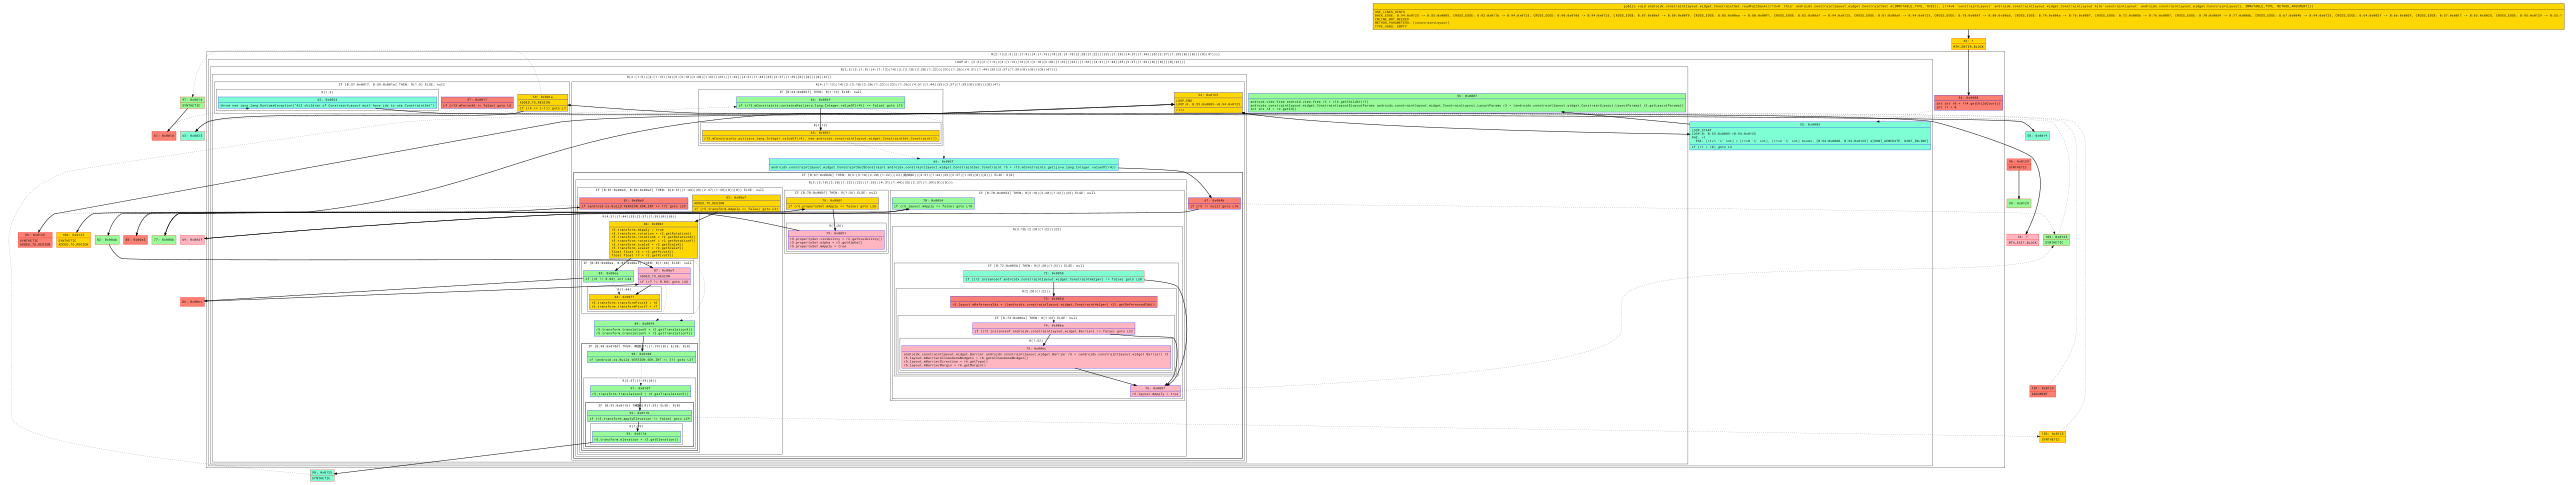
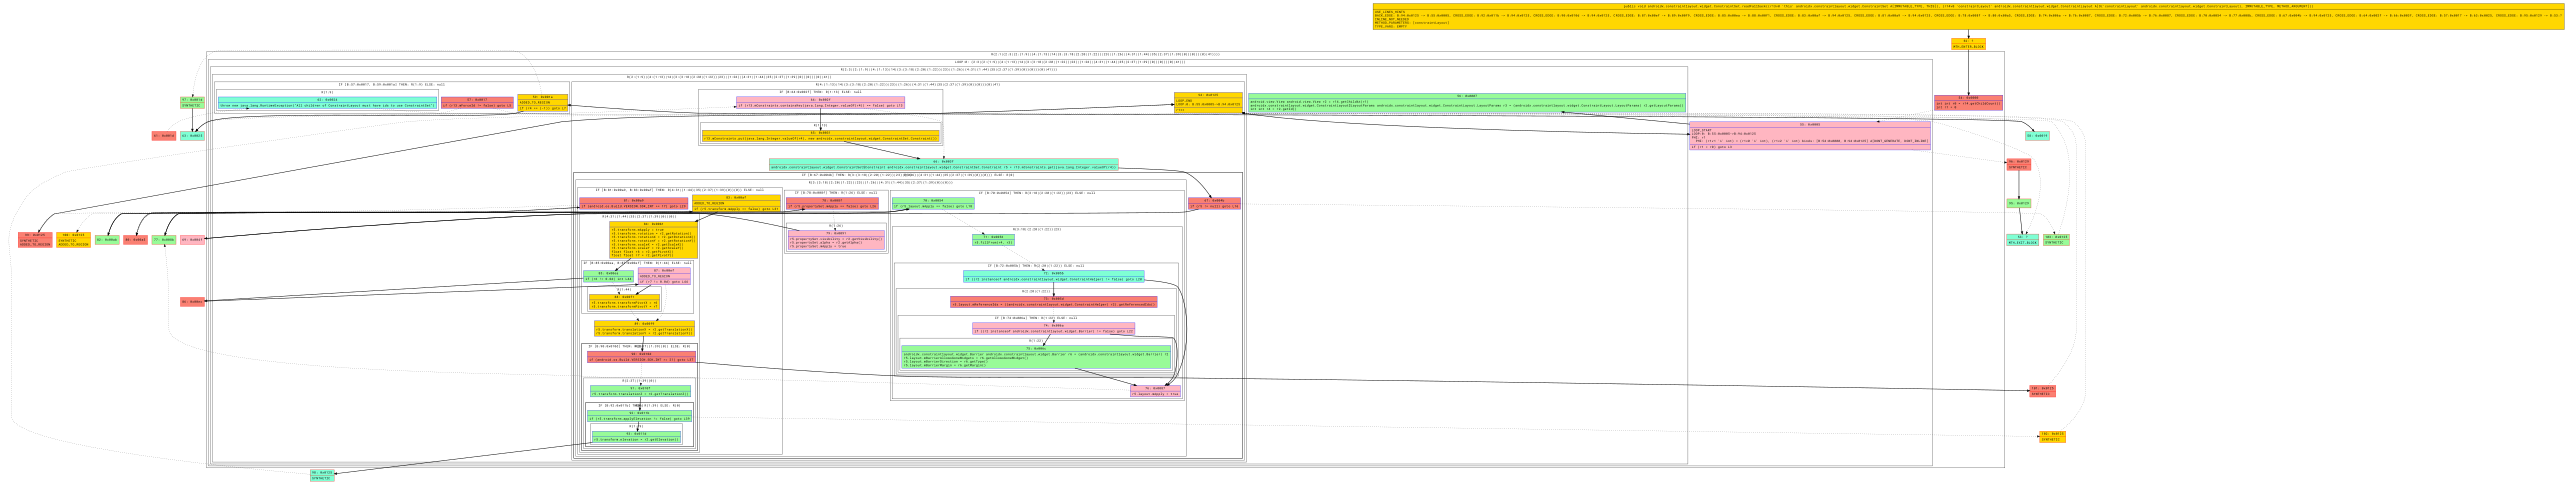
node "64: 0x002f": fillcolor palegreen -> lightpink
edge "62: 0x0024" -> "53: ?": style bold -> dotted
edge "97: 0x001d" -> "61: 0x001d": now "97: 0x001d" -> "63: 0x0025"
node "55: 0x0005": fillcolor aquamarine -> lightpink
edge "100: 0x0125" -> "94: 0x0125": removed
edge "65: 0x0031" -> "66: 0x003f": style dotted -> bold
edge "55: 0x0005" -> "96: 0x0129": added
node "66: 0x003f": color blue -> red
node "78: 0x008f": fillcolor gold -> salmon
edge "78: 0x008f" -> "79: 0x0091": style bold -> dotted
edge "95: 0x0129" -> "53: ?": added
node "71: 0x0056": added
node "53: ?": fillcolor lightpink -> aquamarine
edge "82: 0x00ab" -> "87: 0x00ef": now "82: 0x00ab" -> "83: 0x00af"
node "72: 0x005b": color red -> blue
edge "84: 0x00b1" -> "89: 0x00f9": now "88: 0x00f1" -> "89: 0x00f9"
edge "76: 0x0087" -> "103: 0x0125": now "76: 0x0087" -> "77: 0x008b"
node "89: 0x00f9": fillcolor palegreen -> gold
node "90: 0x010d": fillcolor palegreen -> salmon
node "75: 0x006c": fillcolor lightpink -> palegreen
edge "90: 0x010d" -> "101: 0x0125": added
node "101: 0x0125": text "ARGUMENT" -> "SYNTHETIC"
